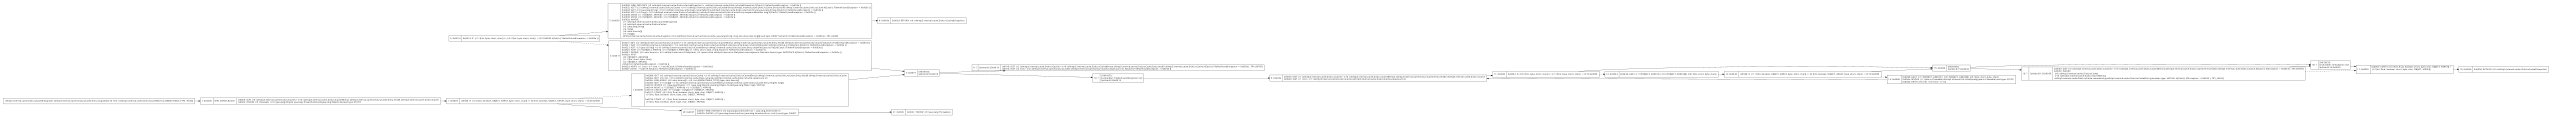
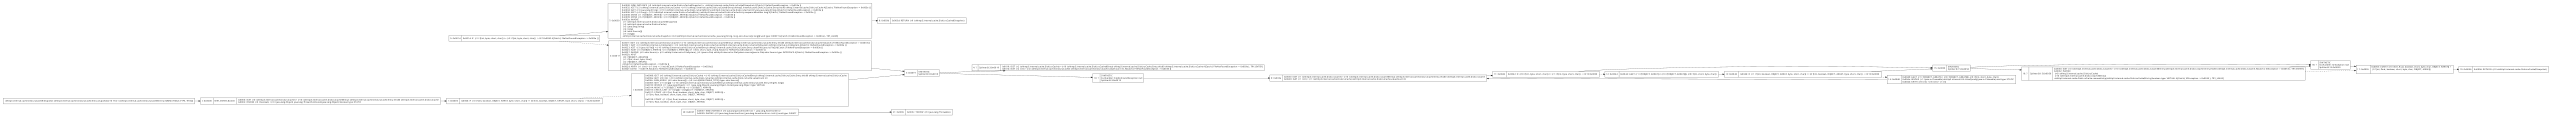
edge "1: 0x0006" -> "20: 0x0057": removed
